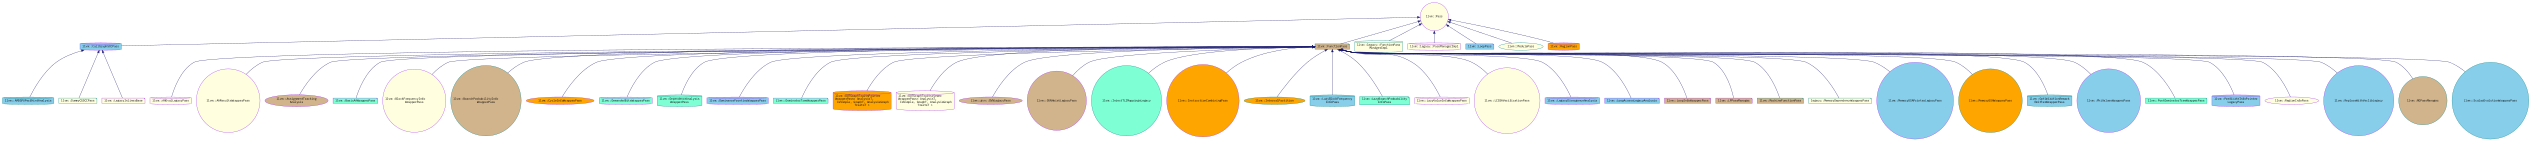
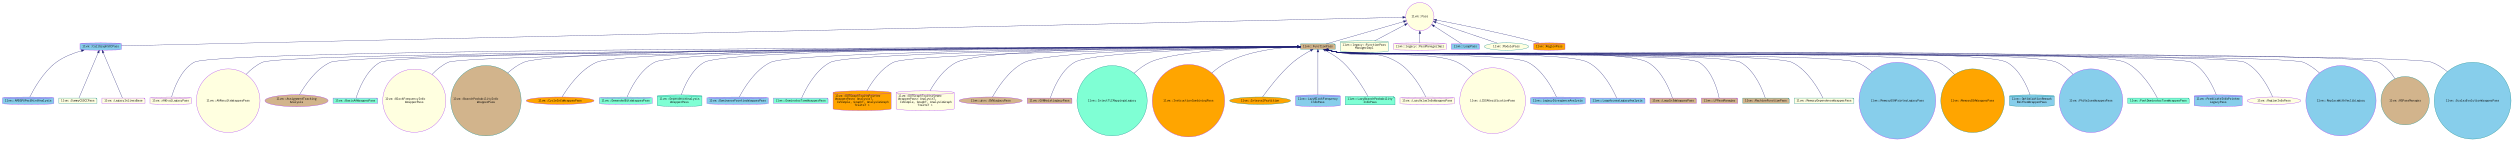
node "llvm::AMDGPUPerfHintAnalysis": color teal -> purple
node "llvm::GVNHoistLegacyPass": shape circle -> note
node "llvm::LazyBlockFrequency InfoPass": color teal -> purple
node "legacy::MemoryDependenceWrapperPass": label "legacy::MemoryDependenceWrapperPass" -> "llvm::MemoryDependenceWrapperPass"
